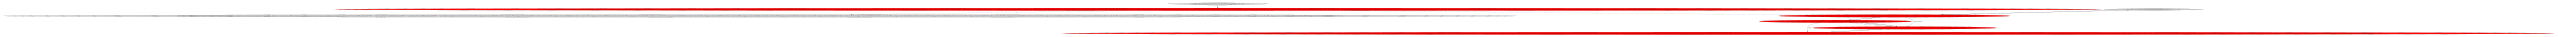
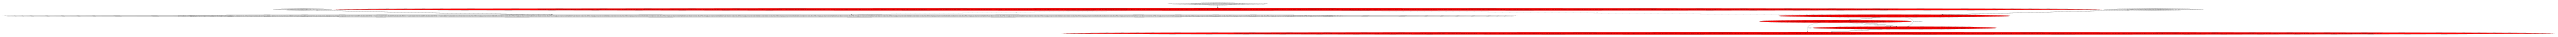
node "test_makeCursors_factToCountryInner['0', '0', '1']": added
